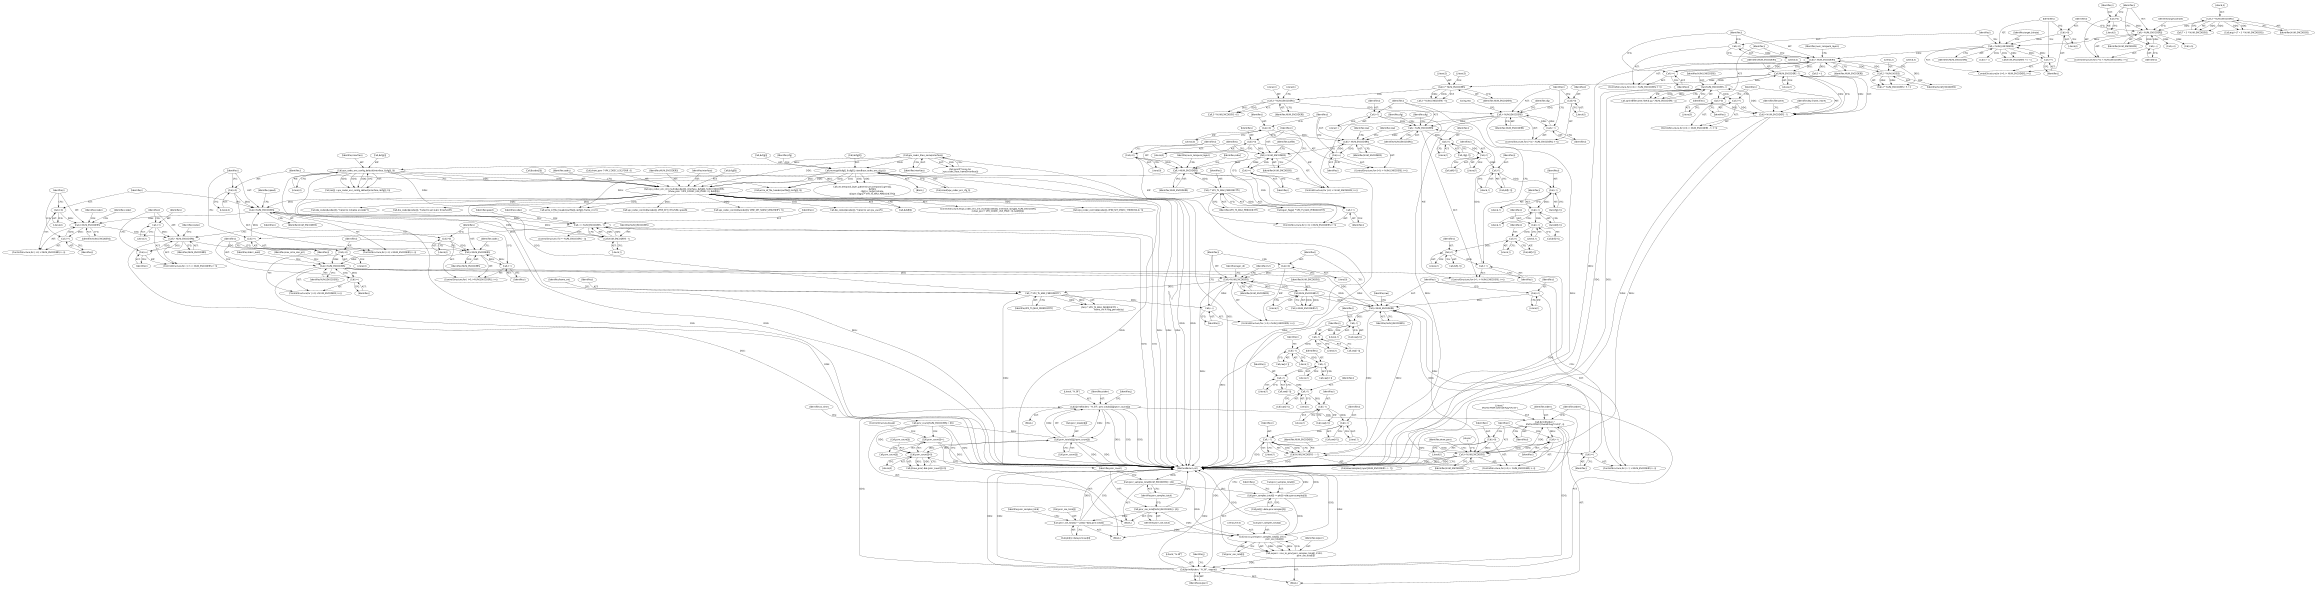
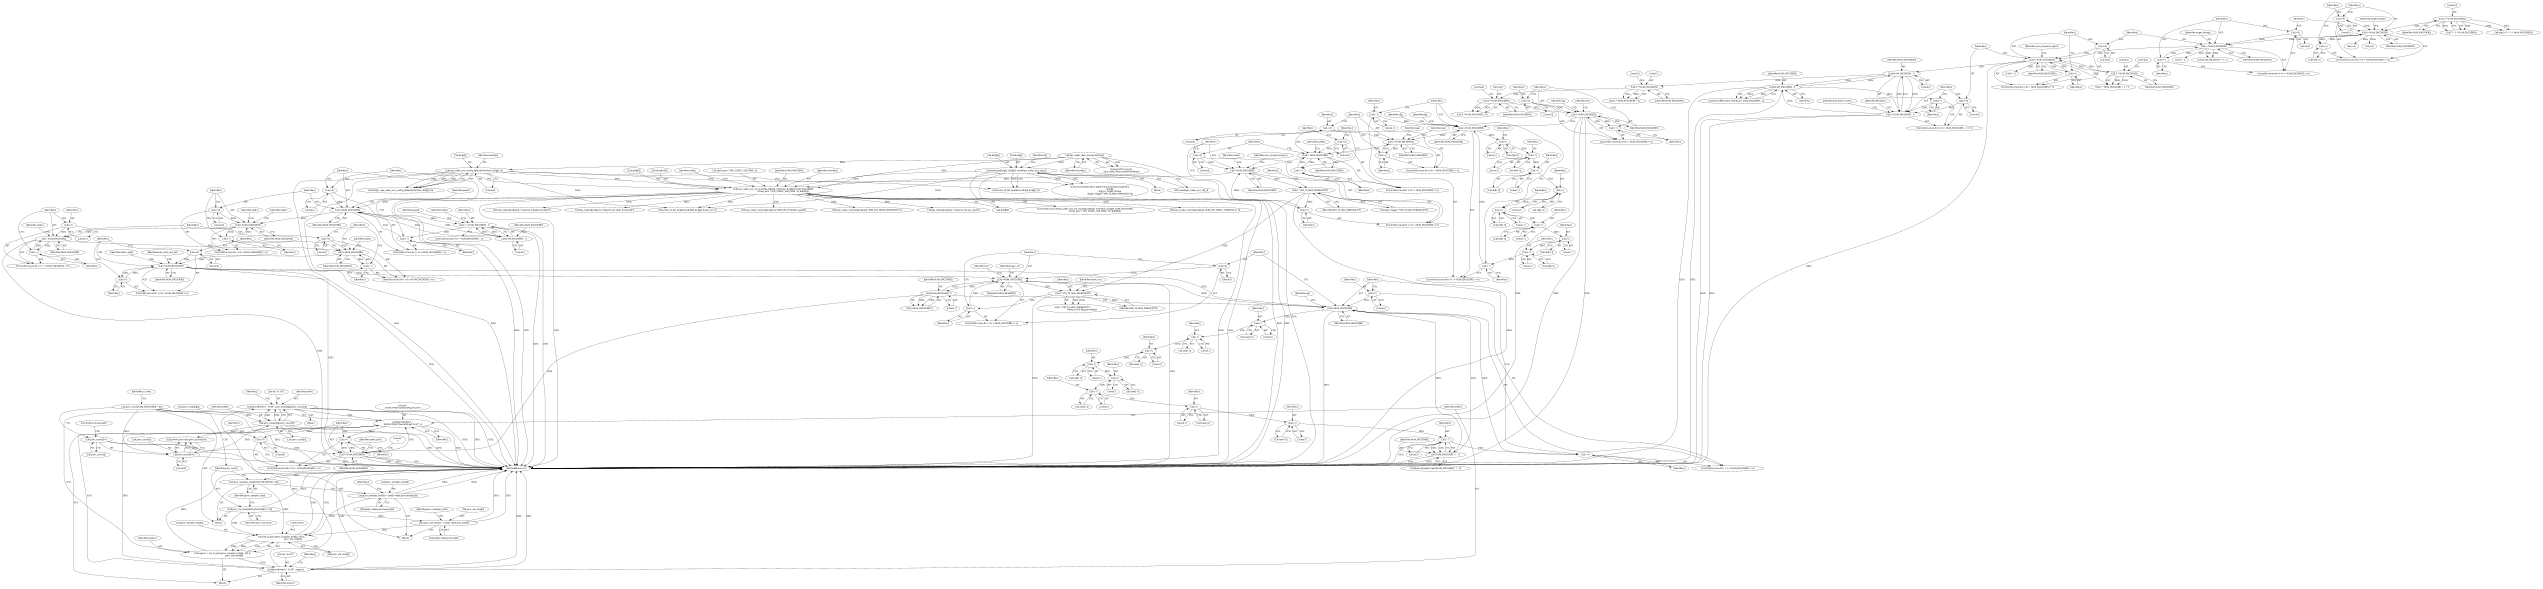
node "(Call,2 * NUM_NOISE)": label "(Call,2 * NUM_NOISE)" -> "(Call,2 * NUM_ENCODERS)"
node "(Using,res)": label "(Using,res)" -> "(Identifier,res)"
edge "(Call,psnr_totals[i][j]/psnr_count[i])" -> "(Call,psnr_count[i]>0)": now "(Call,psnr_totals[i][j]/psnr_count[i])" -> "(Call,(show_psnr) && (psnr_count[i]>0))"
